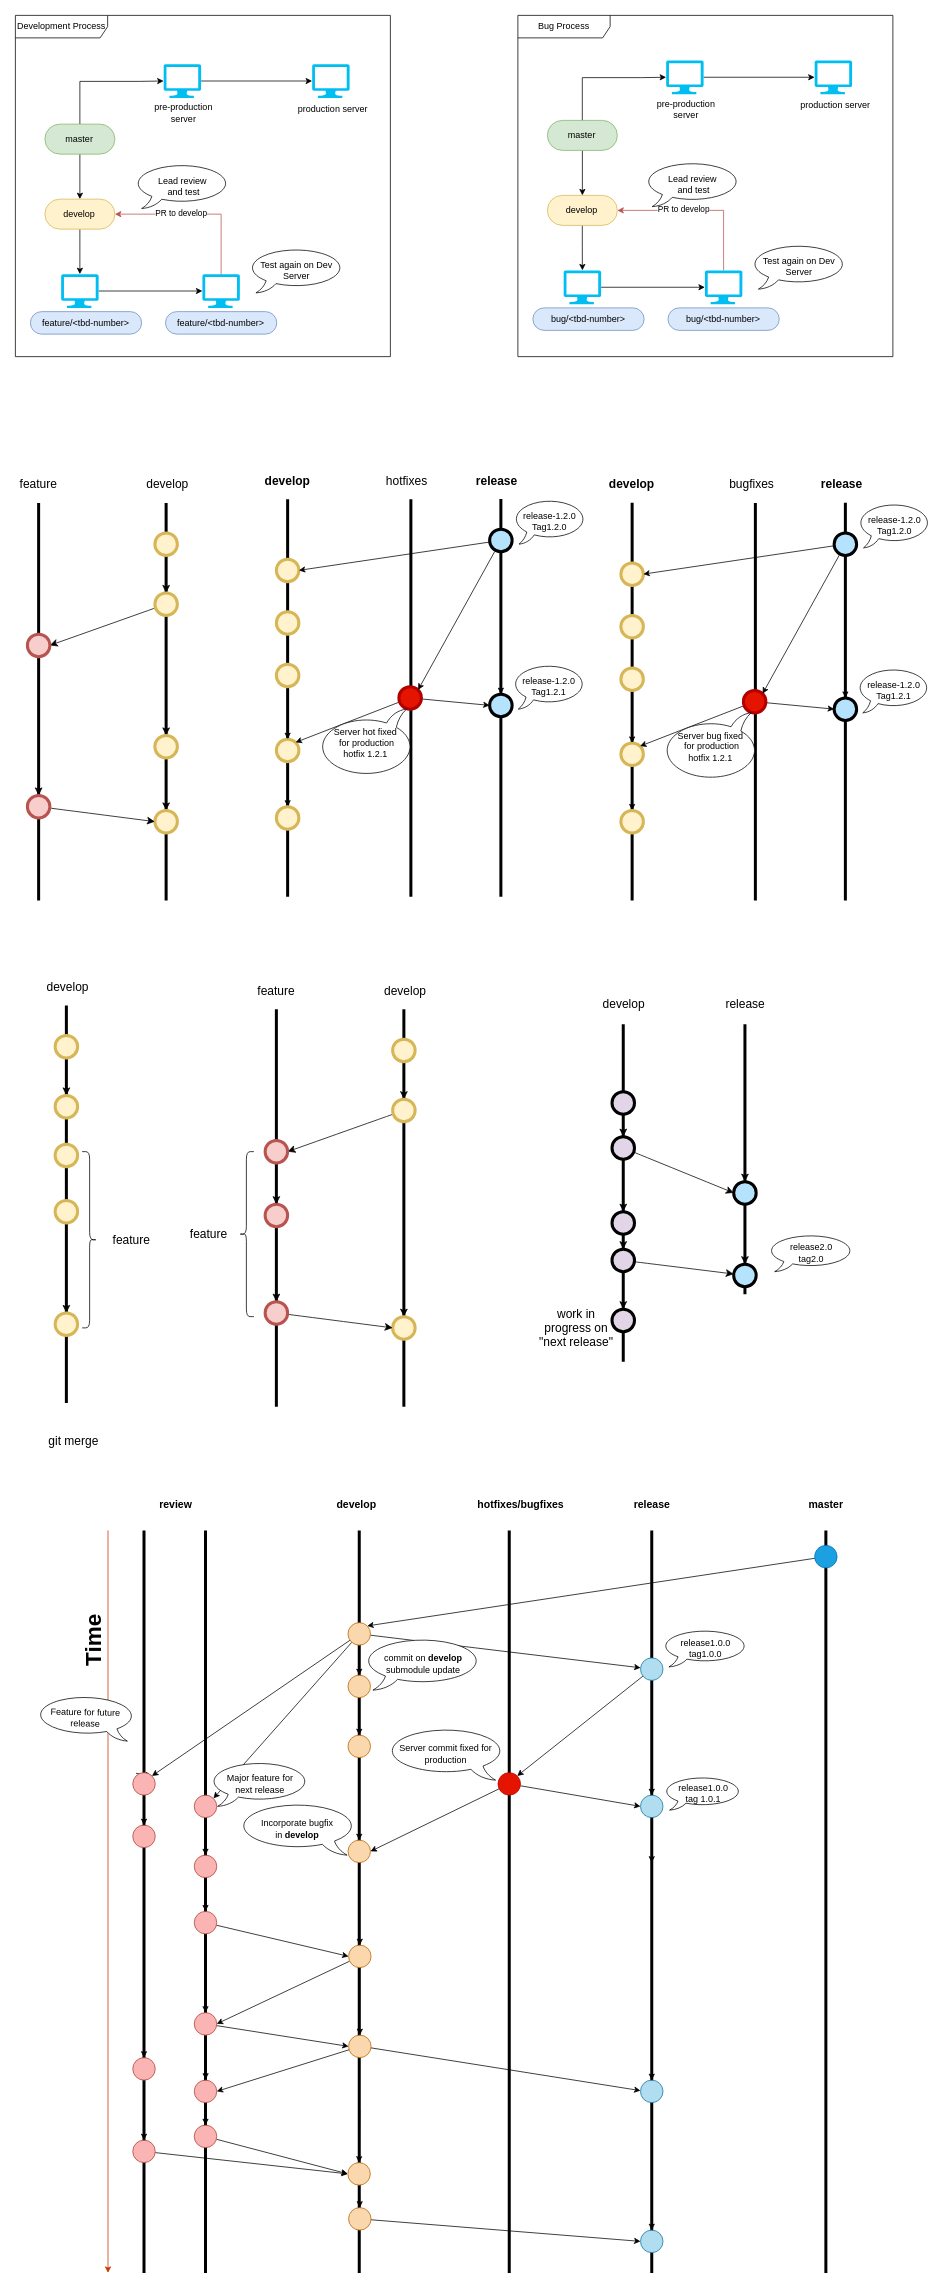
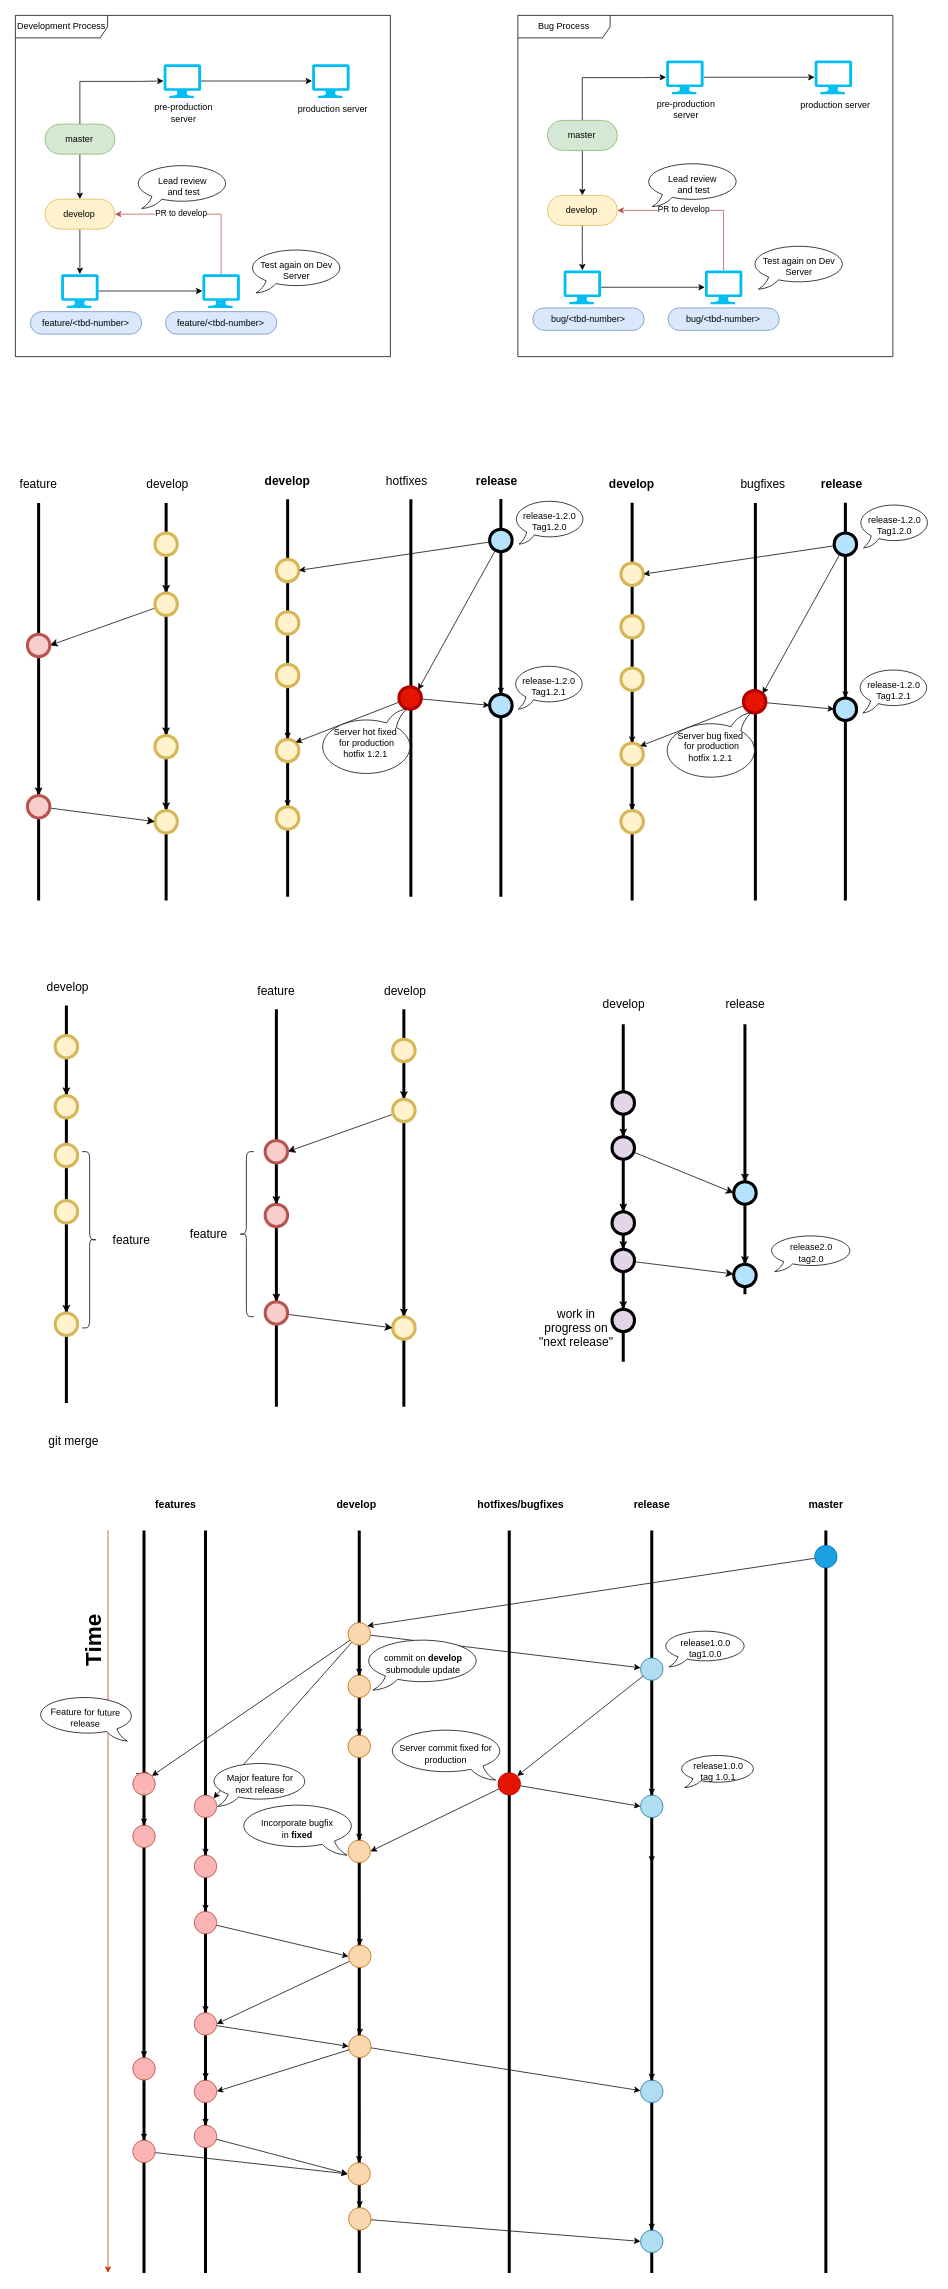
node "bugfixes": moved (752, 484) -> (763, 484)
node "review": label "review" -> "features"
node "release1.0.0 tag 1.0.1": moved (703, 1793) -> (718, 1771)
node "Incorporate bugfix in develop": label "Incorporate bugfix in develop" -> "Incorporate bugfix in fixed"
